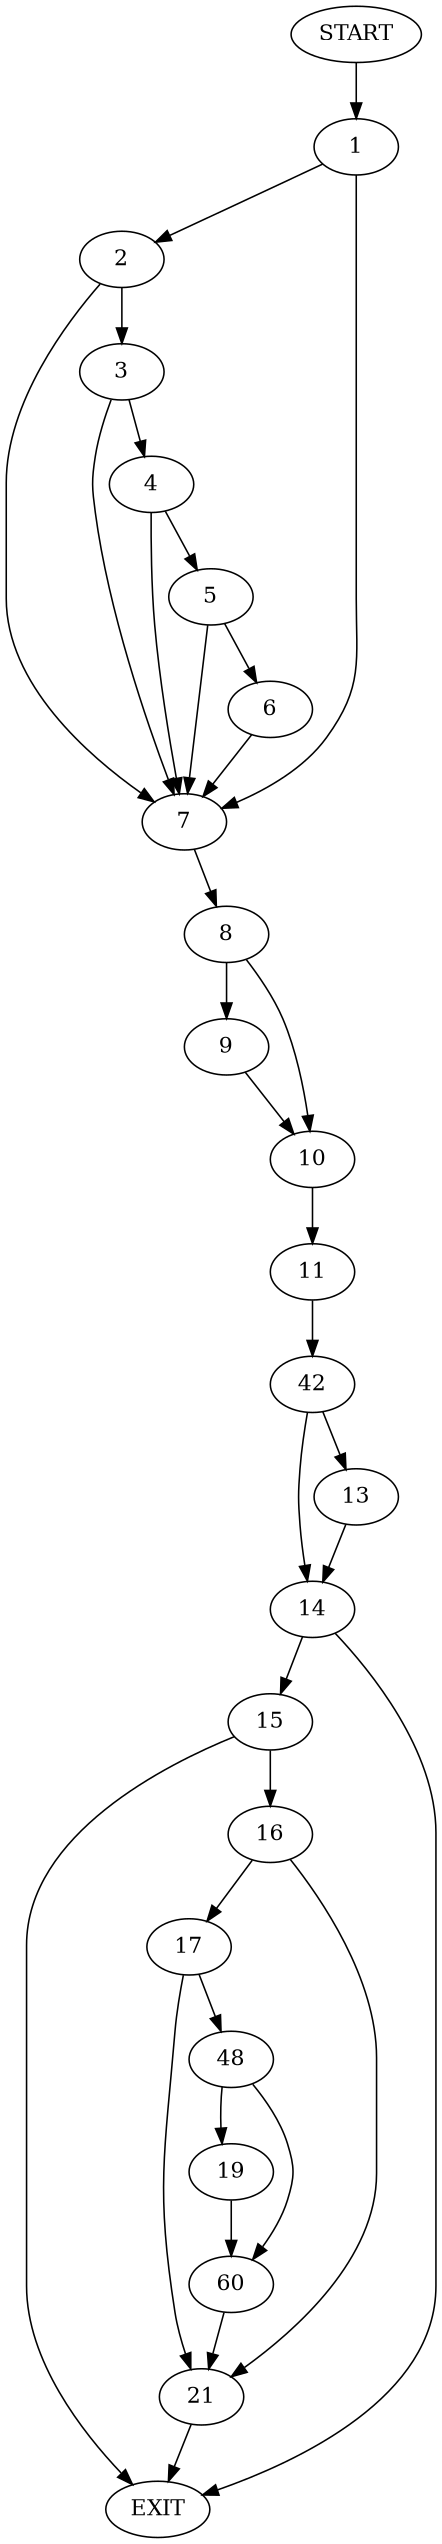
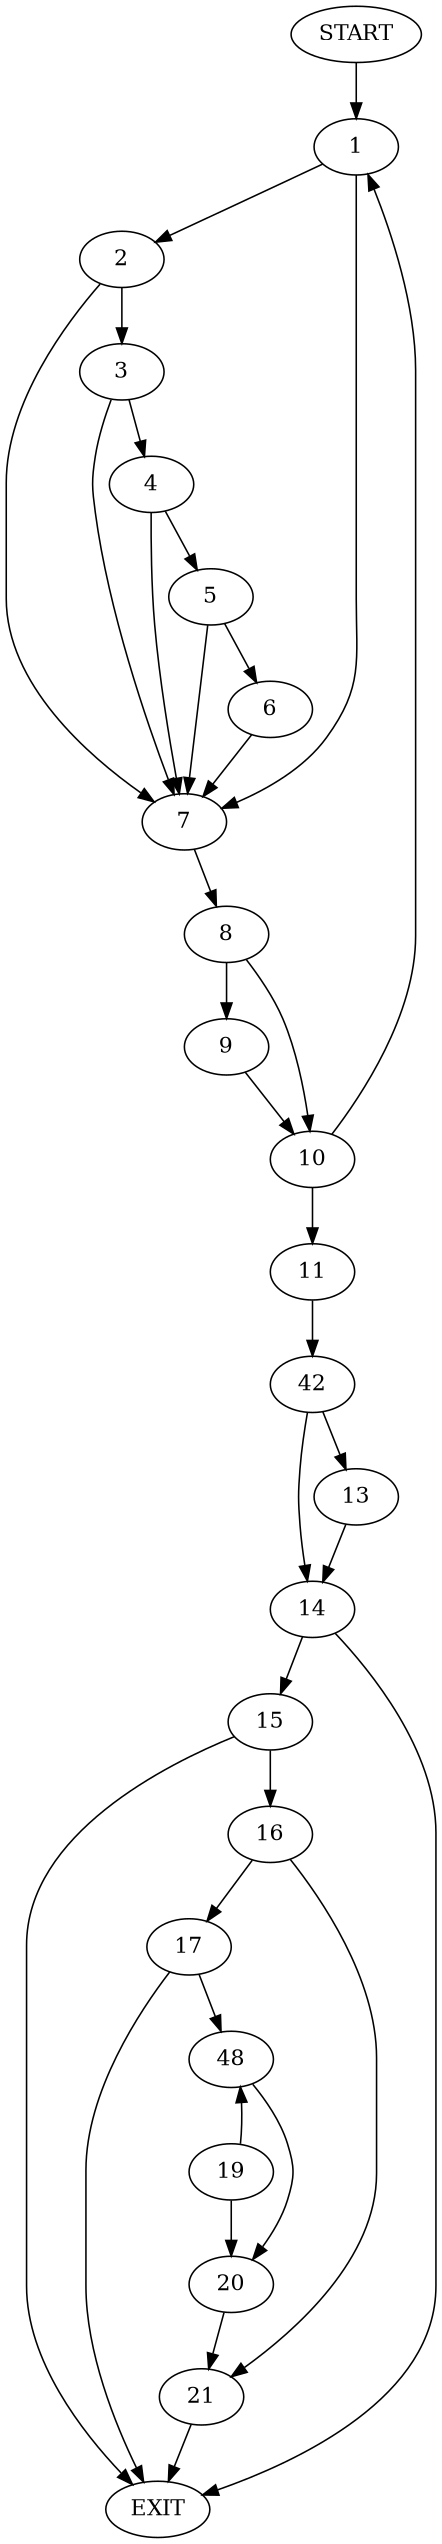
edge "10" -> "1": added
edge "48" -> "19": reversed
edge "17" -> "21": now "17" -> "EXIT"
node "60": label "60" -> "20"
